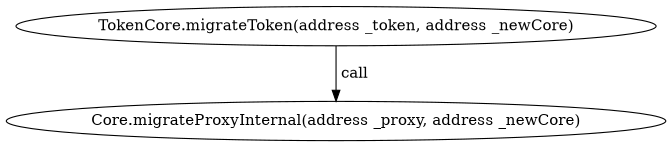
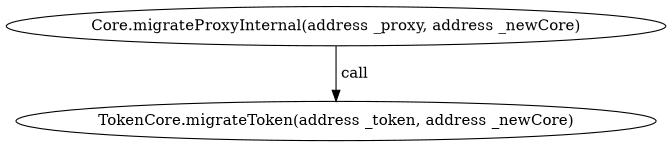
edge "TokenCore.migrateToken(address _token, address _newCore)" -> "Core.migrateProxyInternal(address _proxy, address _newCore)": reversed
